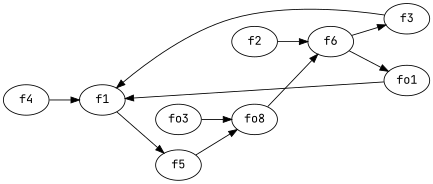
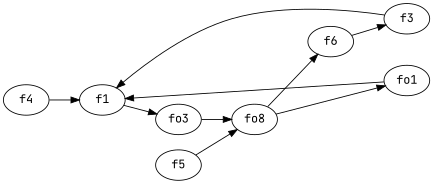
node "f2": removed
edge "f6" -> "fo1": now "fo8" -> "fo1"
edge "f1" -> "f5": now "f1" -> "fo3"
